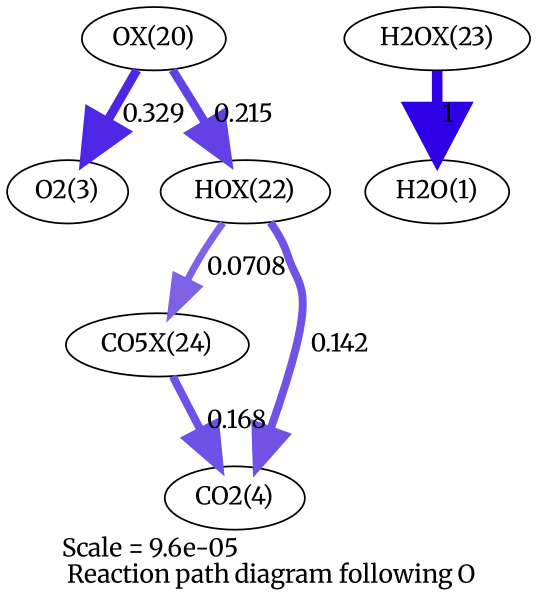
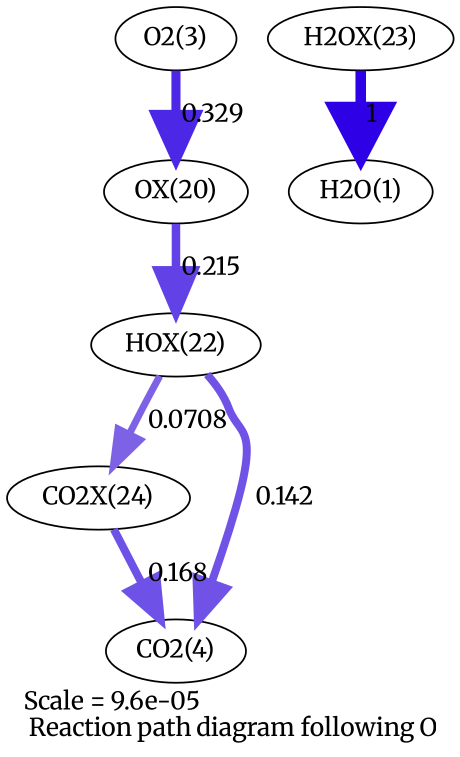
edge "OX(20)" -> "O2(3)": reversed
node "CO5X(24)": label "CO5X(24)" -> "CO2X(24)"
